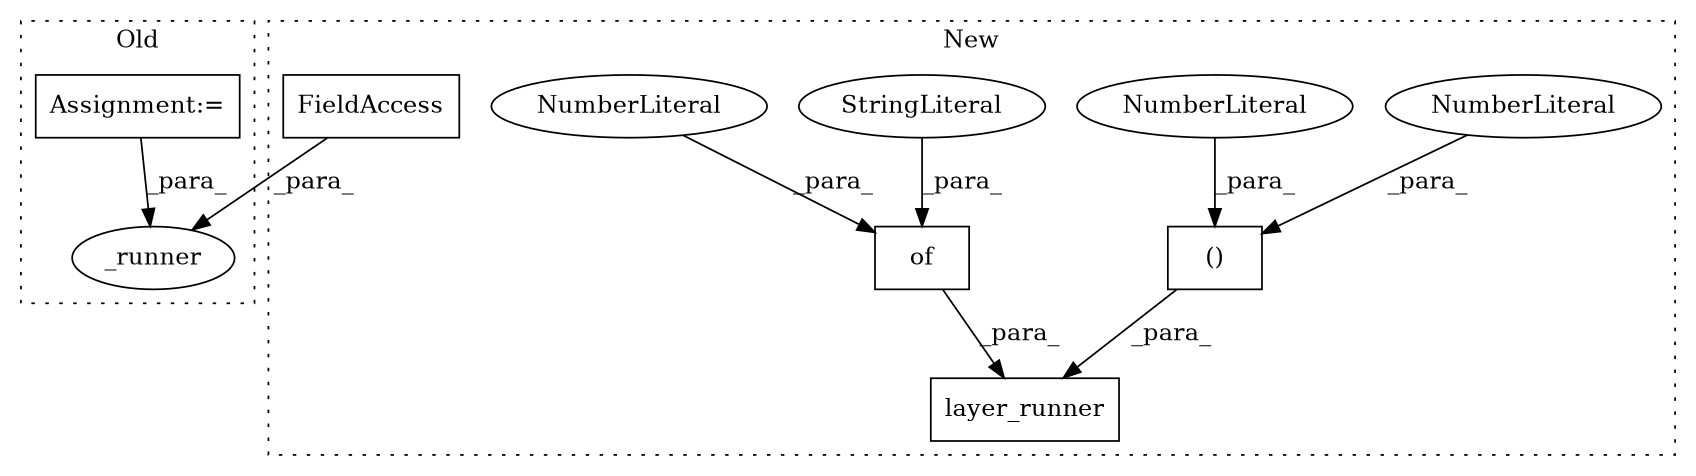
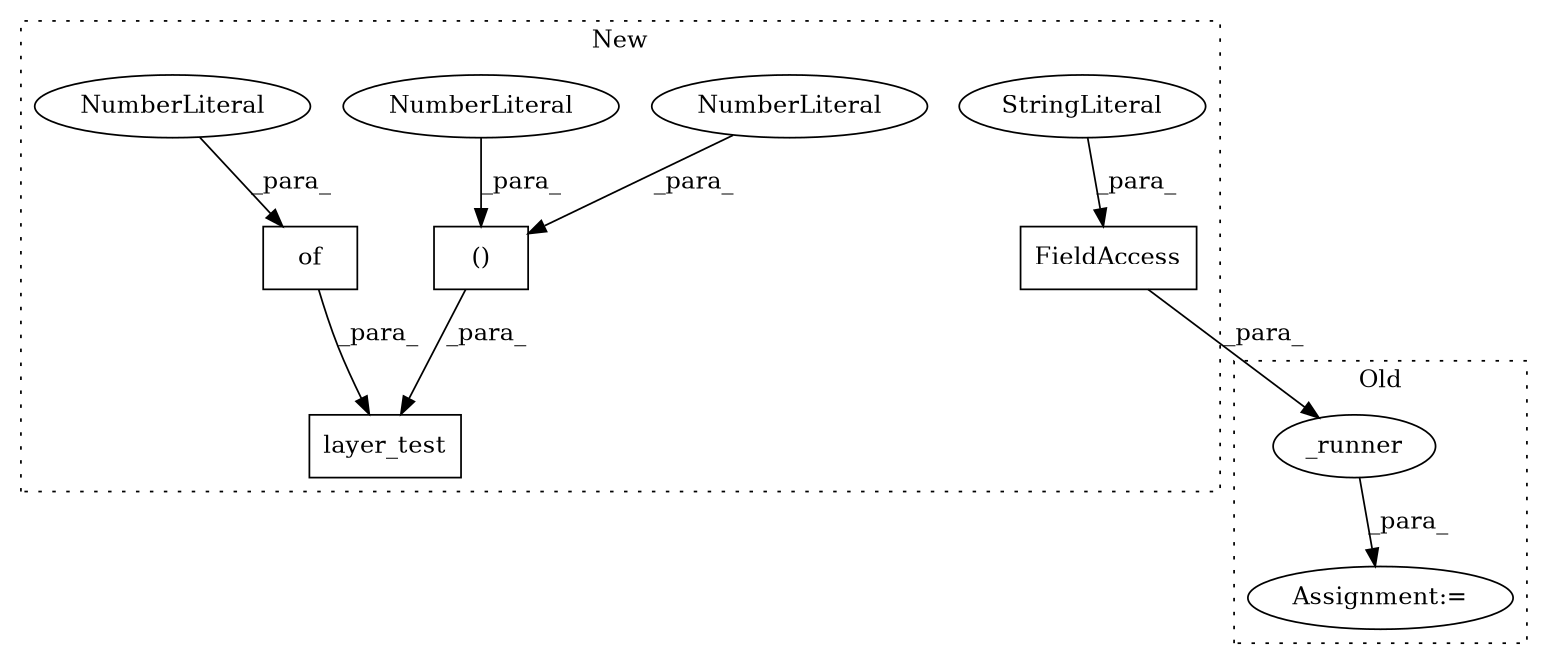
node "Assignment:=": shape box -> ellipse
edge "Assignment:=" -> "_runner": reversed
edge "StringLiteral" -> "of": now "StringLiteral" -> "FieldAccess"
node "layer_runner": label "layer_runner" -> "layer_test"
